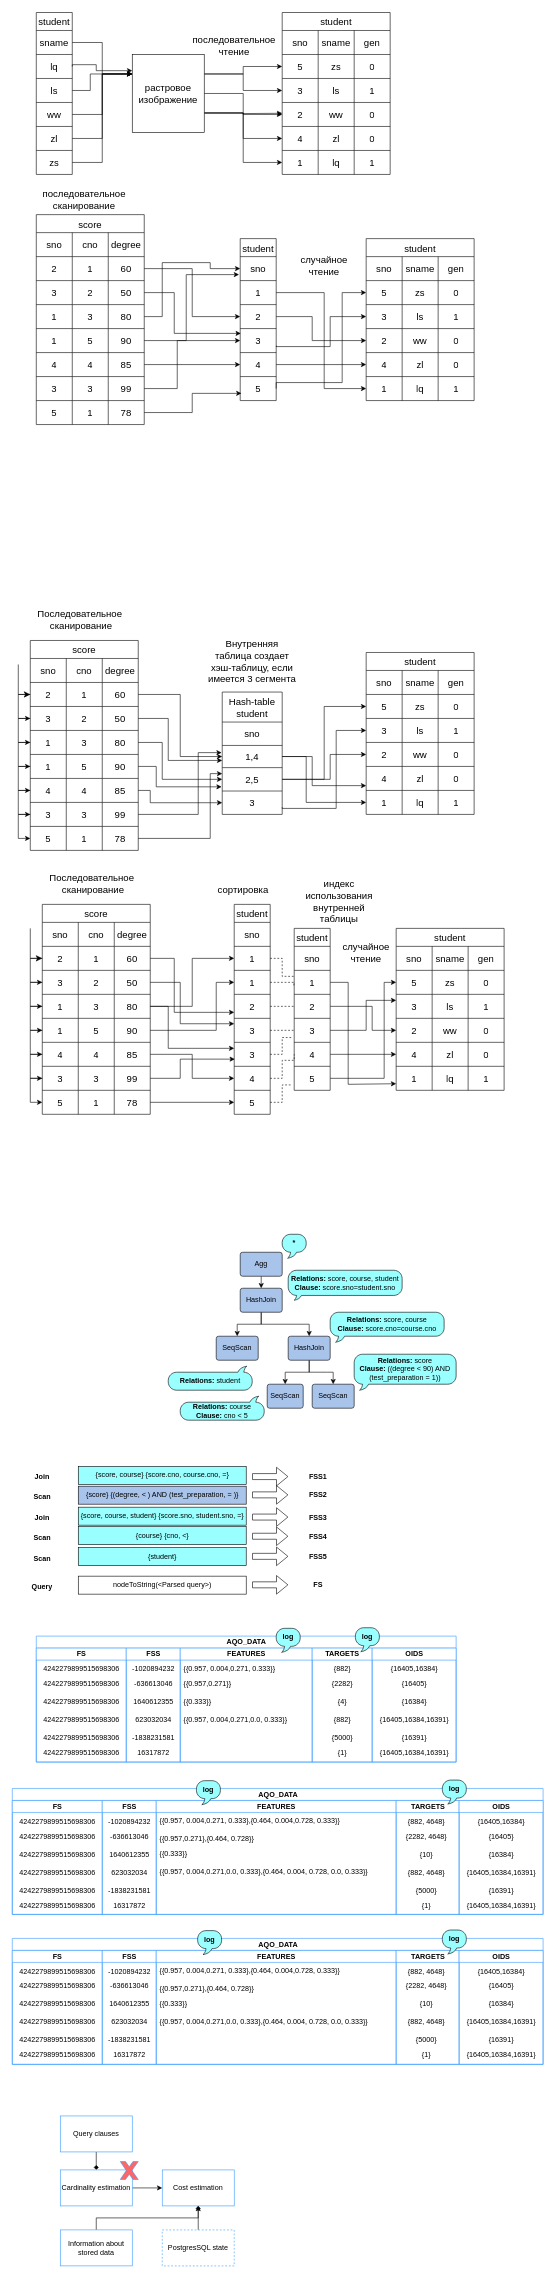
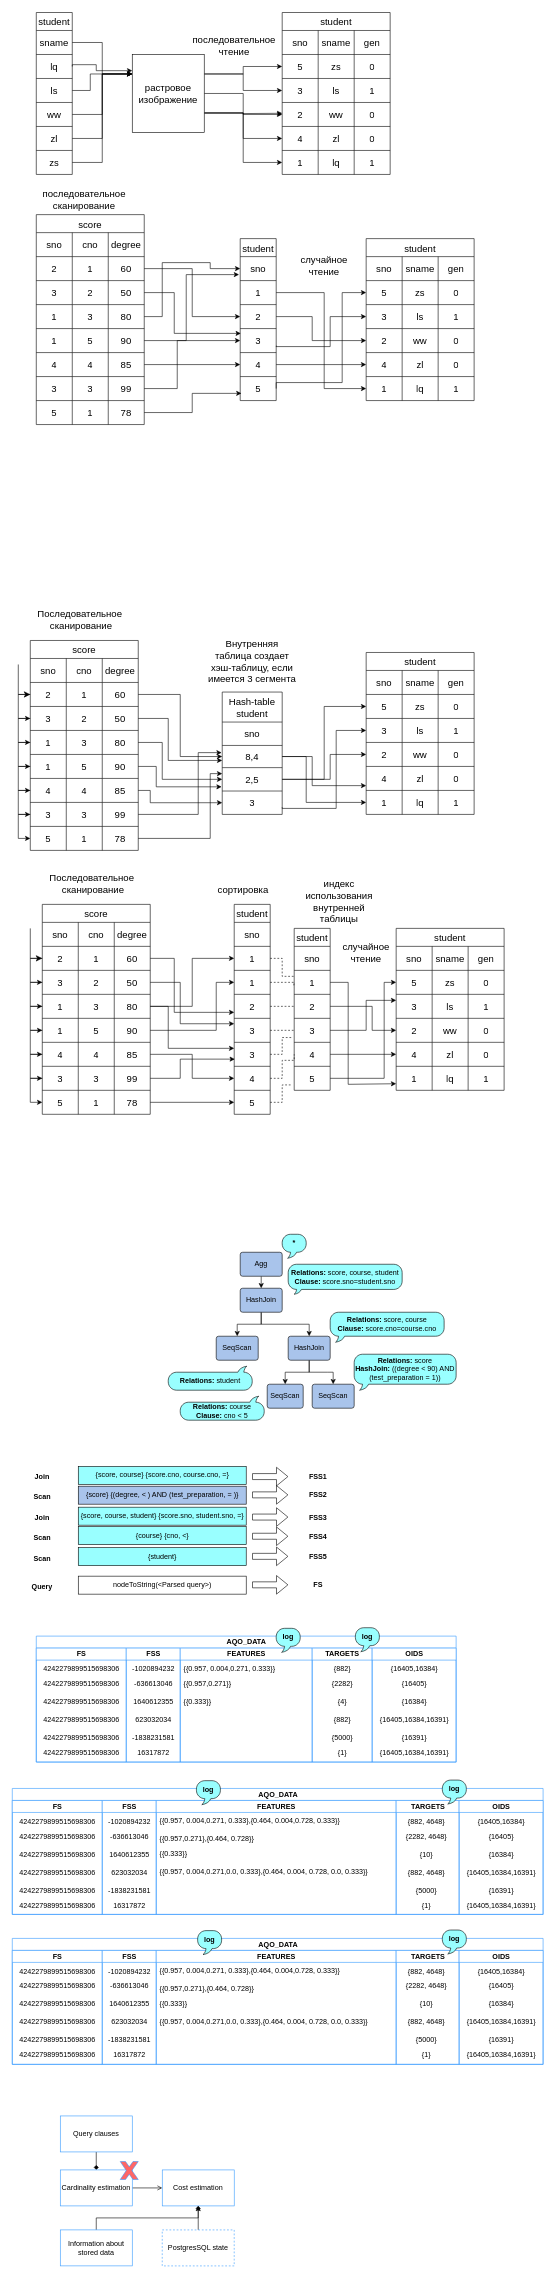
node "1,4": label "1,4" -> "8,4"
node "Relations: score, course, student Clause: score.sno=student.sno": moved (345, 1286) -> (345, 1280)
node "Relations: score Clause: ((degree < 90) AND (test_preparation = 1))": label "Relations: score Clause: ((degree < 90) AND (test_preparation = 1))" -> "Relations: score HashJoin: ((degree < 90) AND (test_preparation = 1))"
node "{{0.957, 0.004,0.271,0.0, 0.333}}": removed
edge "Cardinality estimation" -> "Cost estimation": arrowhead classic -> open
